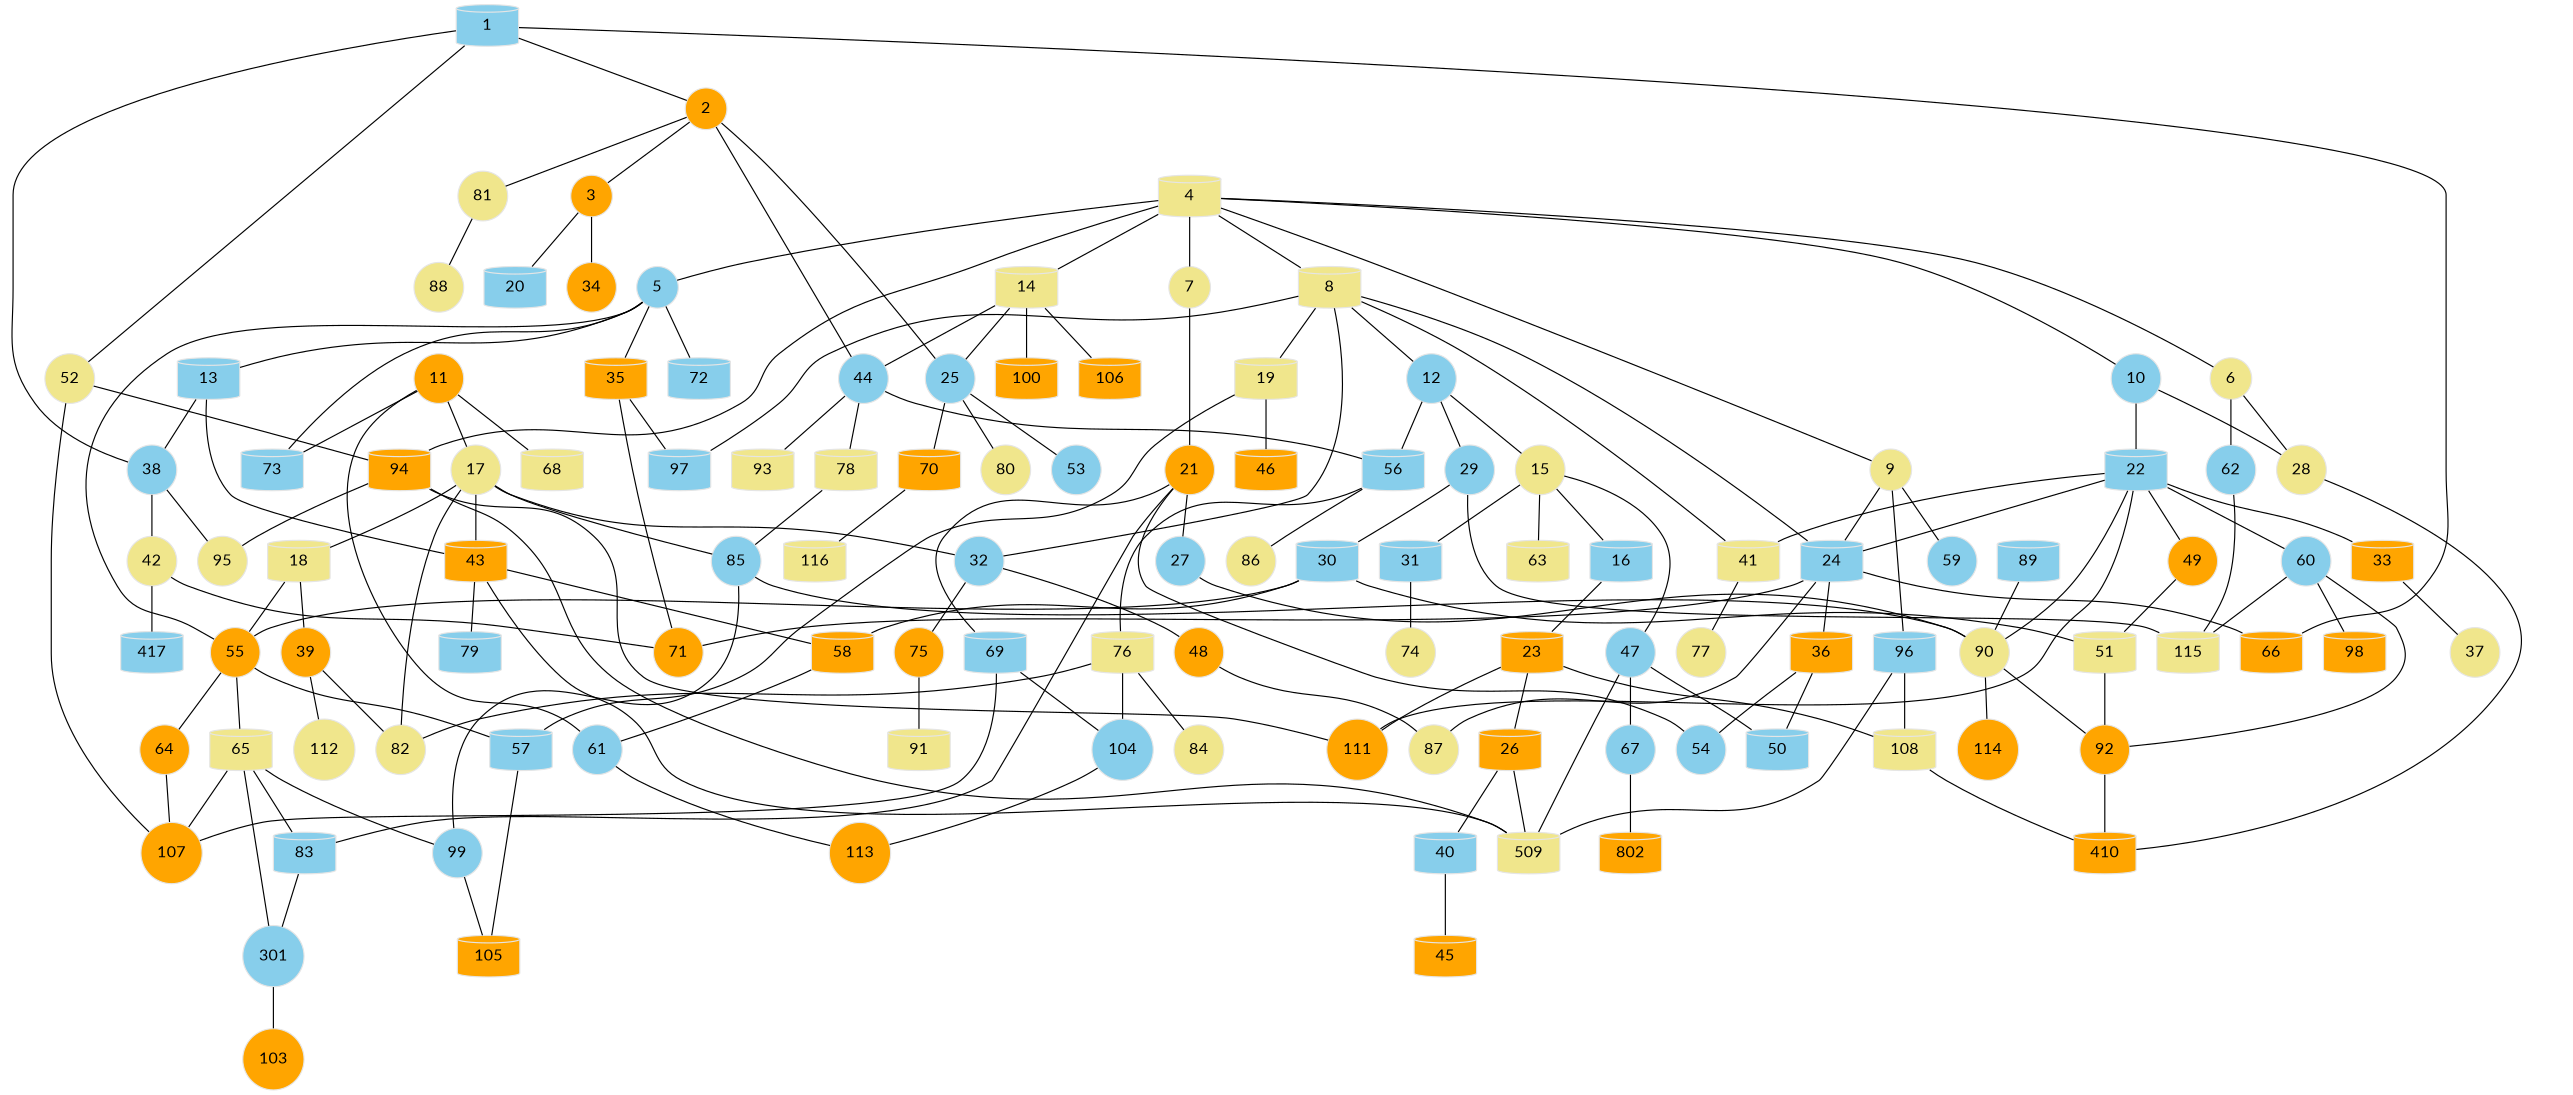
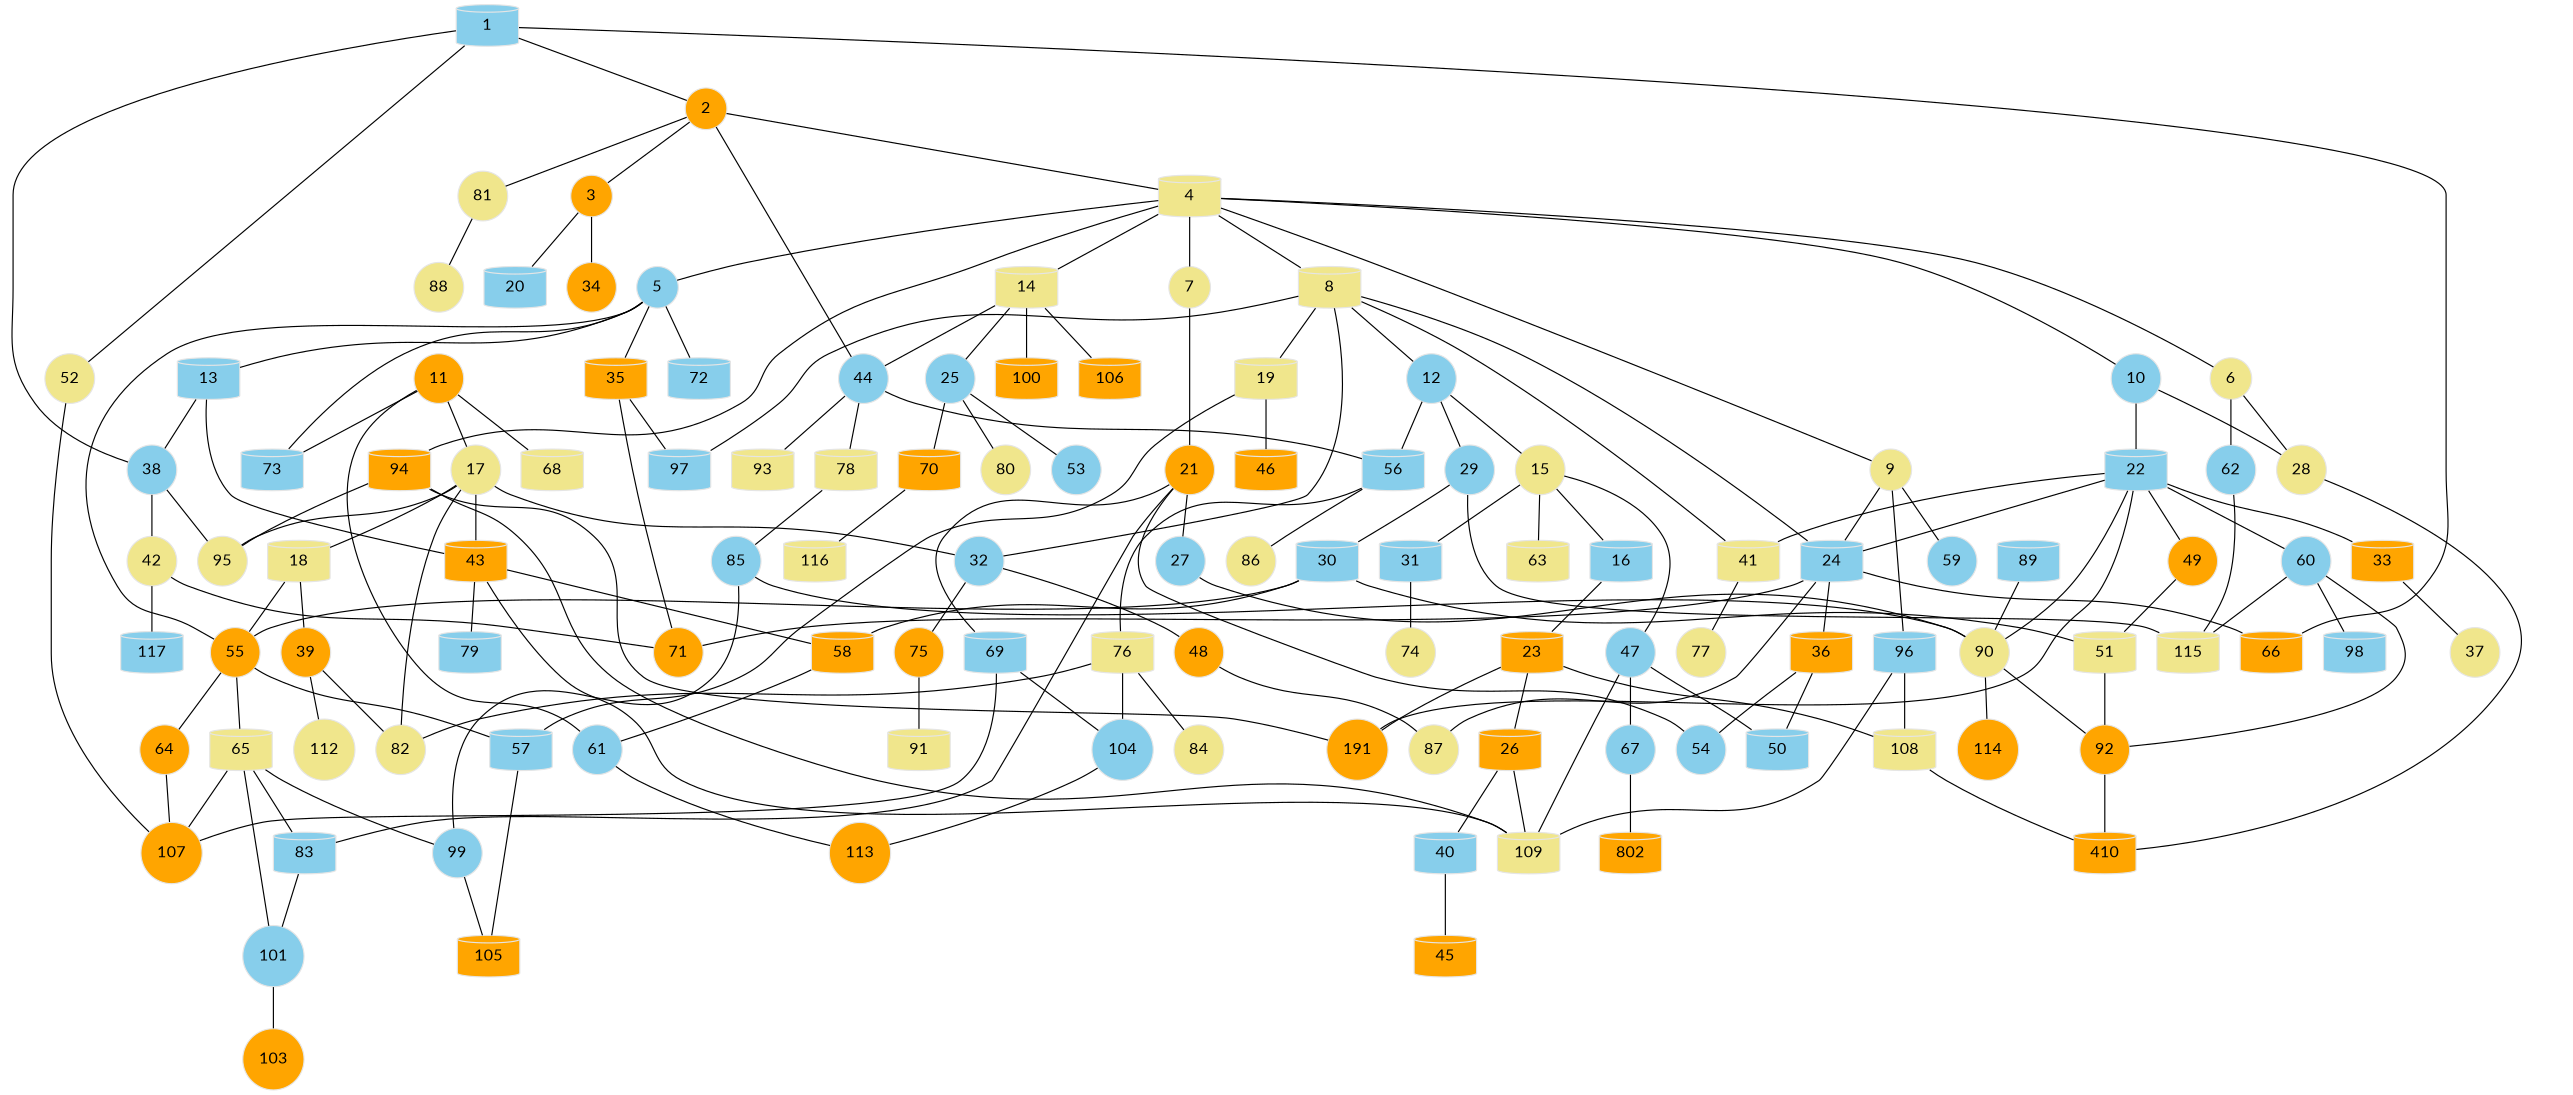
edge "2" -- "25": now "2" -- "4"
edge "52" -- "94": removed
edge "17" -- "85": now "17" -- "95"
node "417": label "417" -> "117"
node "98": fillcolor orange -> skyblue
node "111": label "111" -> "191"
node "509": label "509" -> "109"
node "301": label "301" -> "101"
